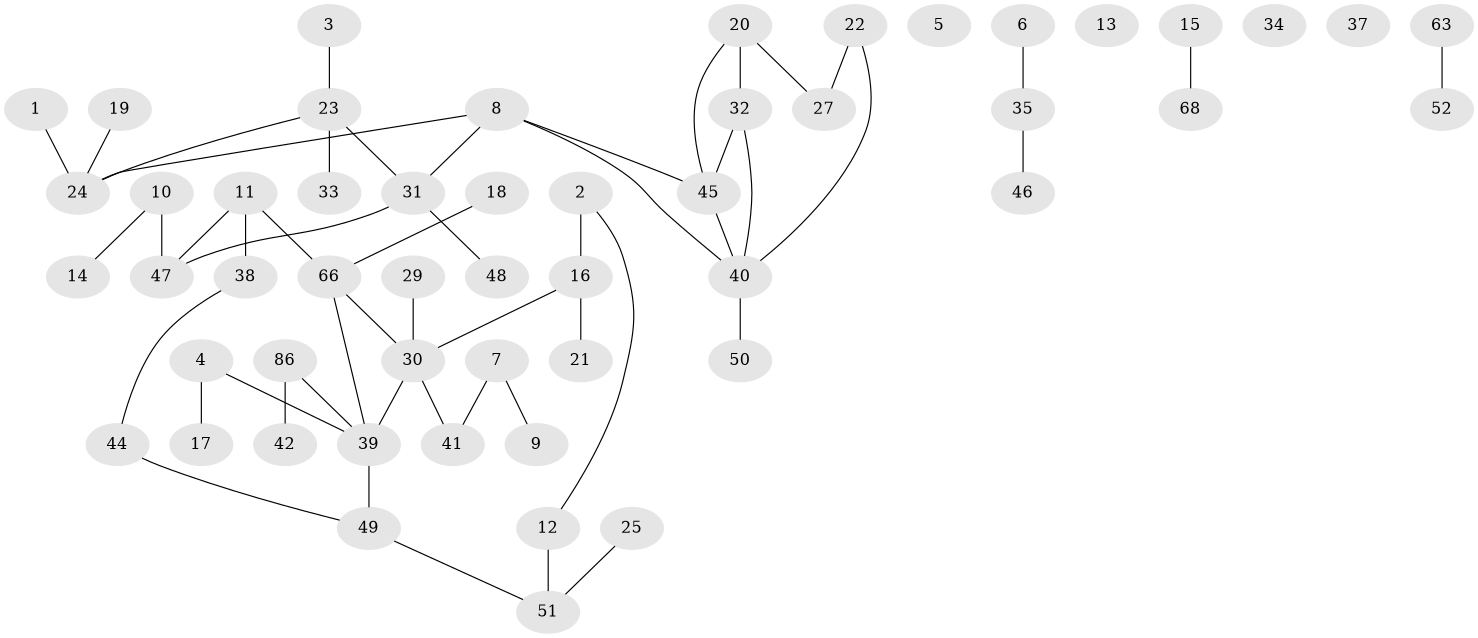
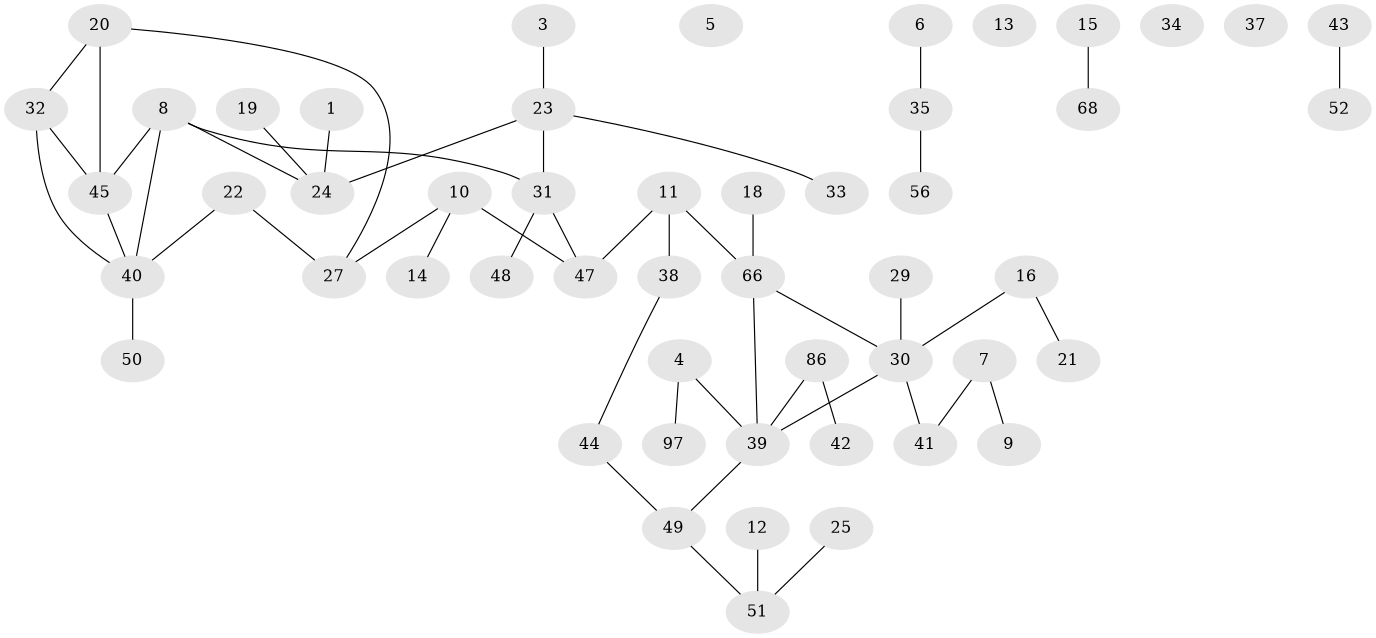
node "63": label "63" -> "43"
node "2": removed
node "46": label "46" -> "56"
edge "10" -- "27": added
node "17": label "17" -> "97"
